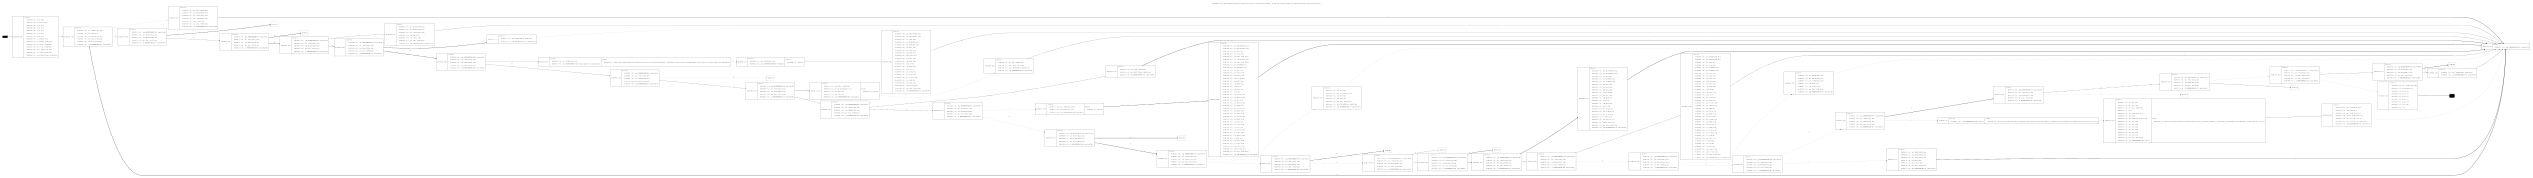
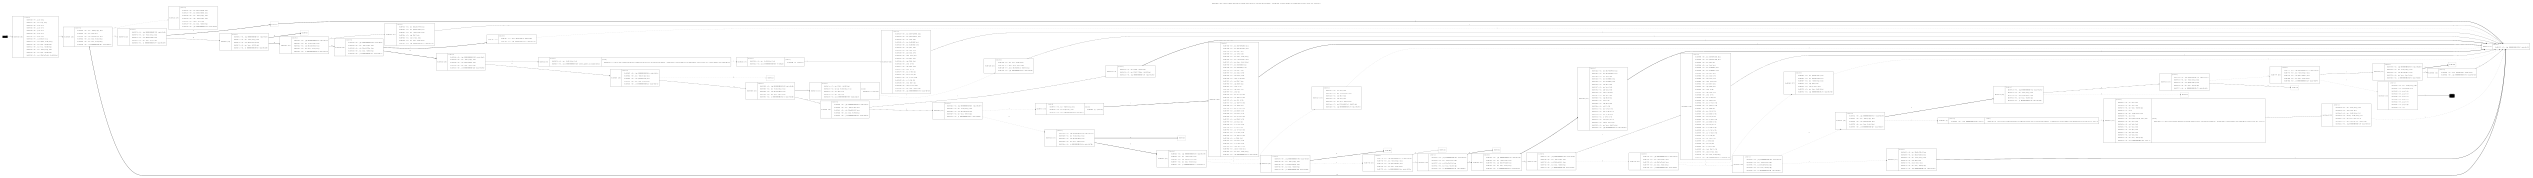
edge "0x401a4c [27]" -> "0x401cf3 [5]": now "0x401b9f" -> "0x401cf3 [5]"
